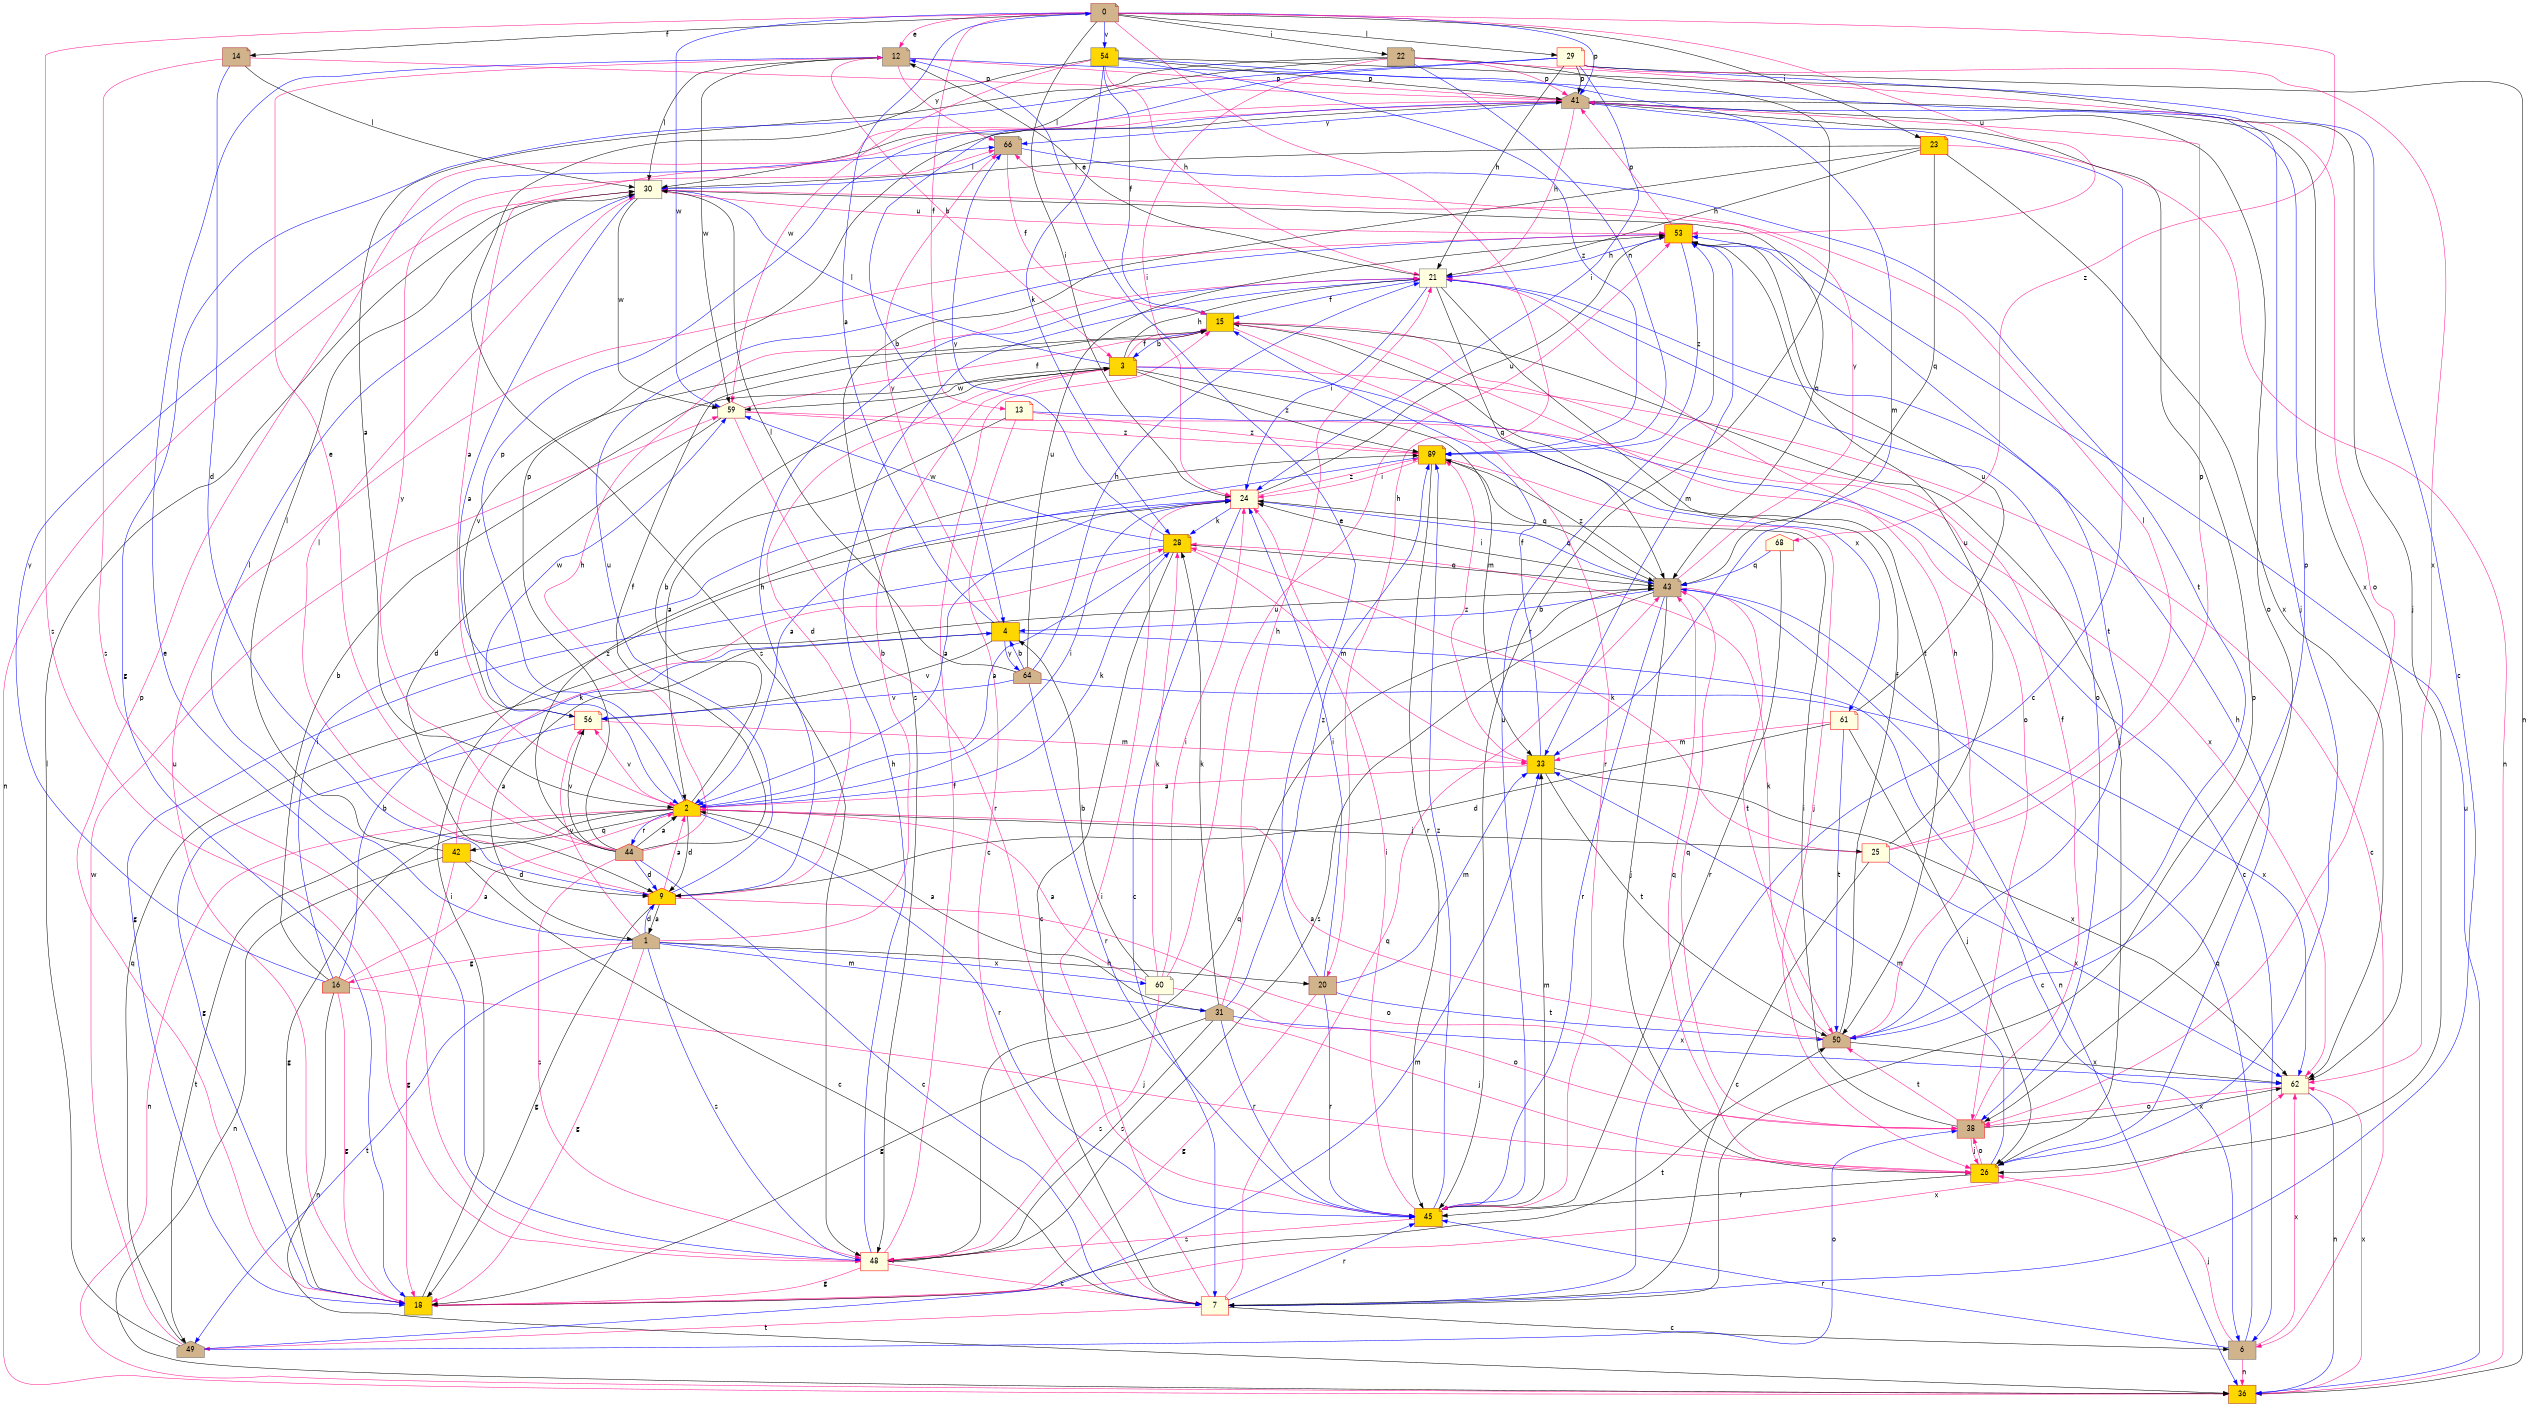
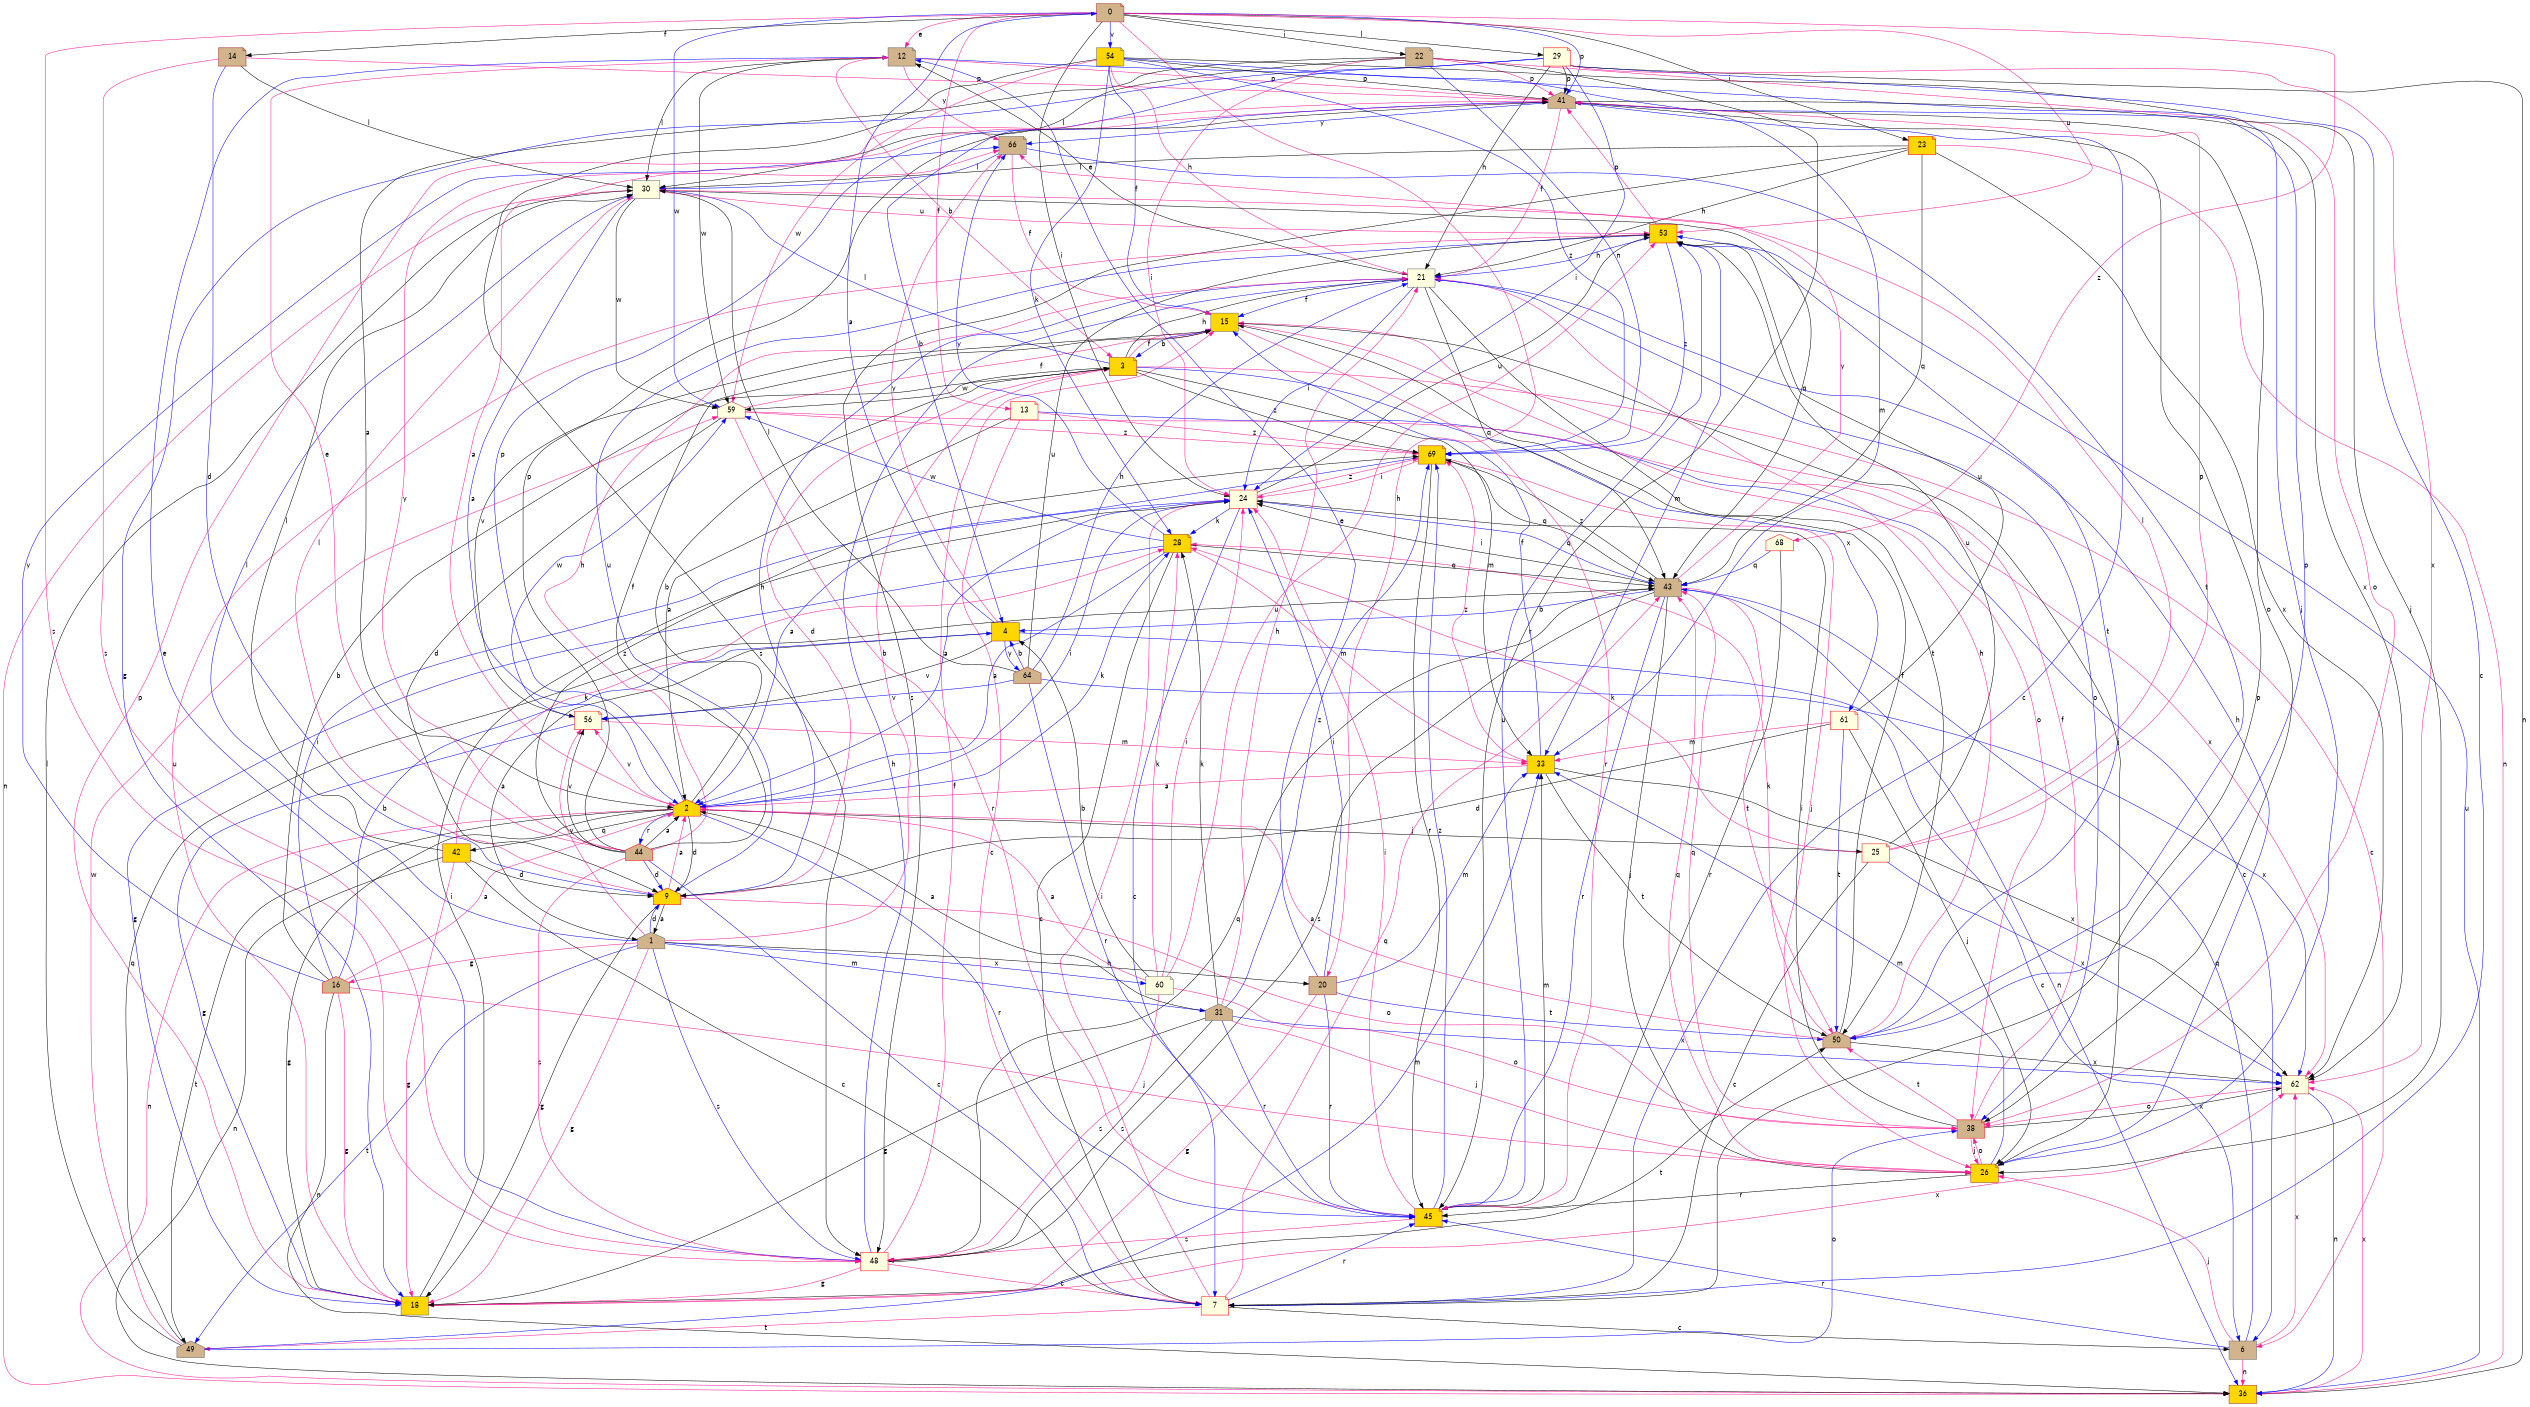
edge "41" -> "21": label "h" -> "f"
node "89": label "89" -> "69"
